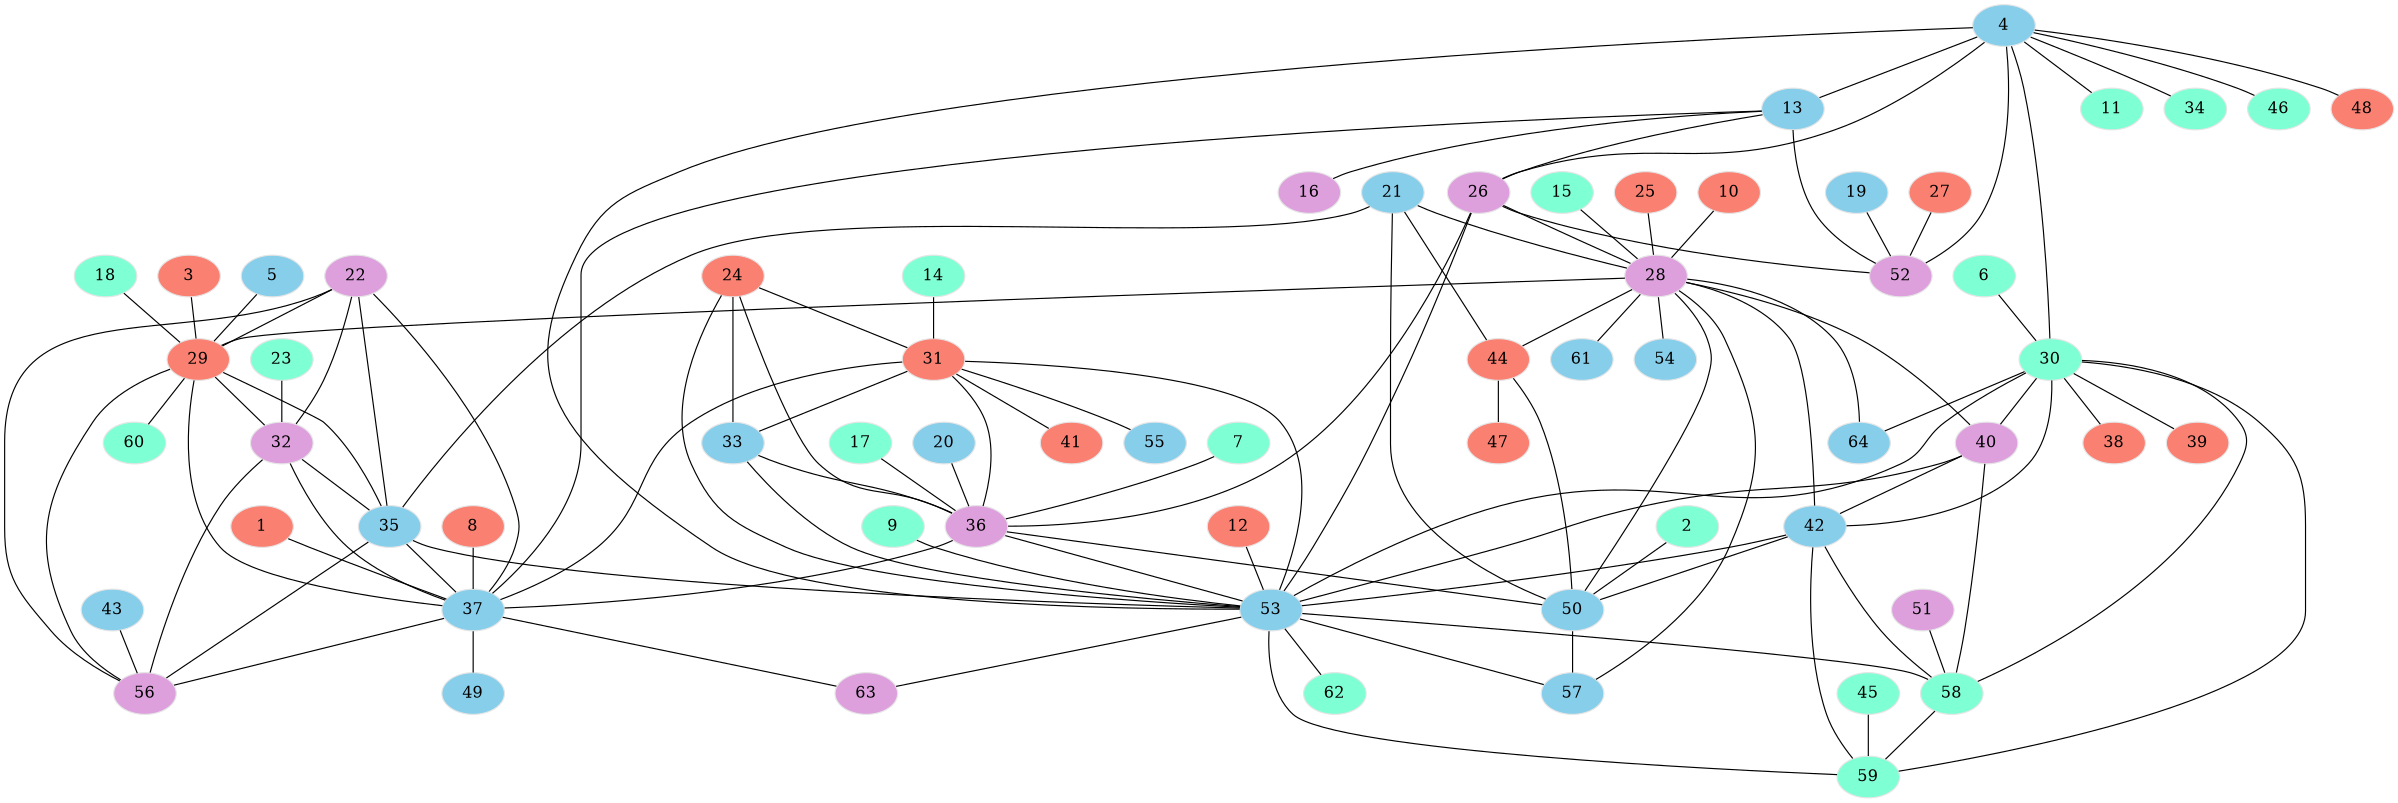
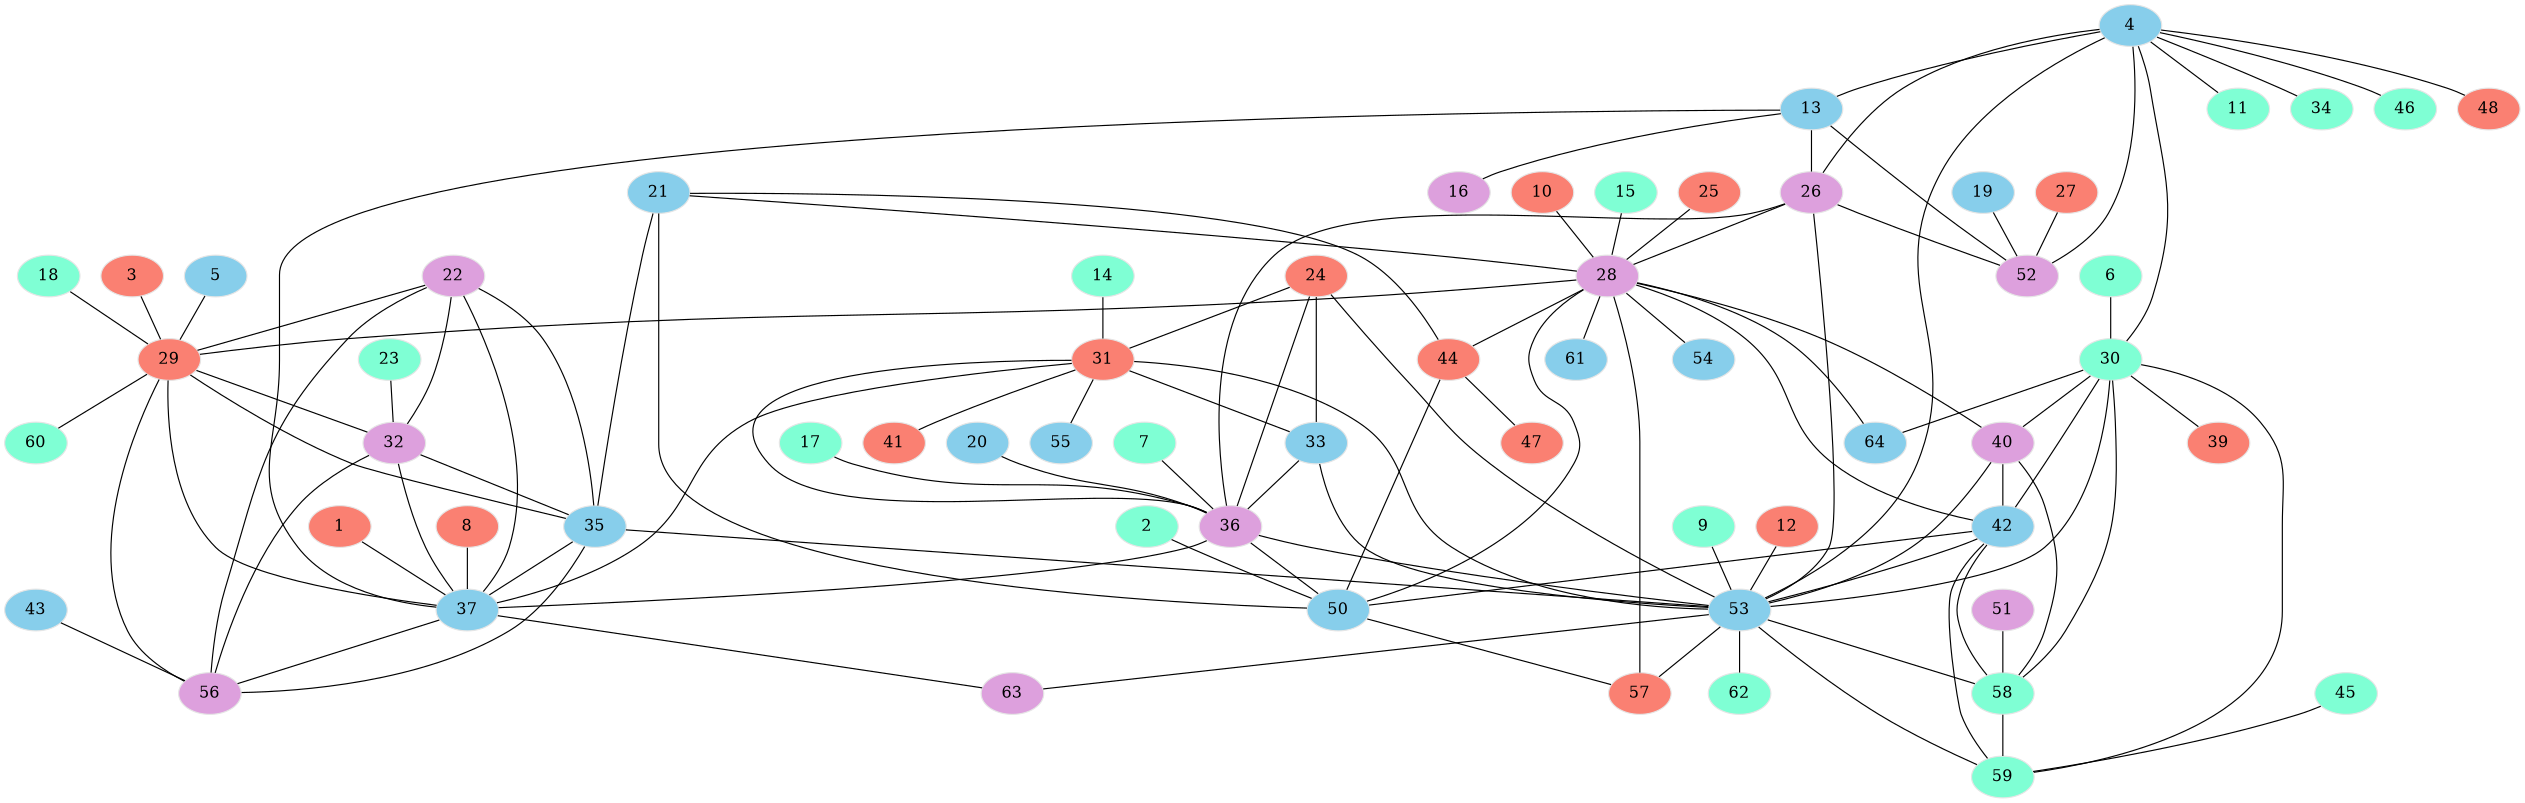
node "38": removed
node "49": removed
node "57": fillcolor skyblue -> salmon
